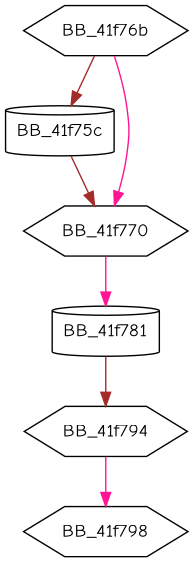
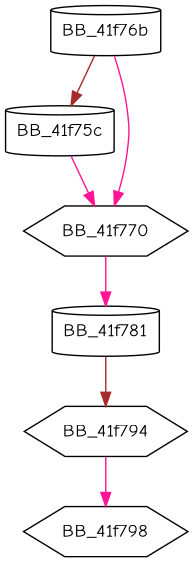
node "BB_41f76b": shape hexagon -> cylinder
edge "BB_41f75c" -> "BB_41f770": color brown -> deeppink
